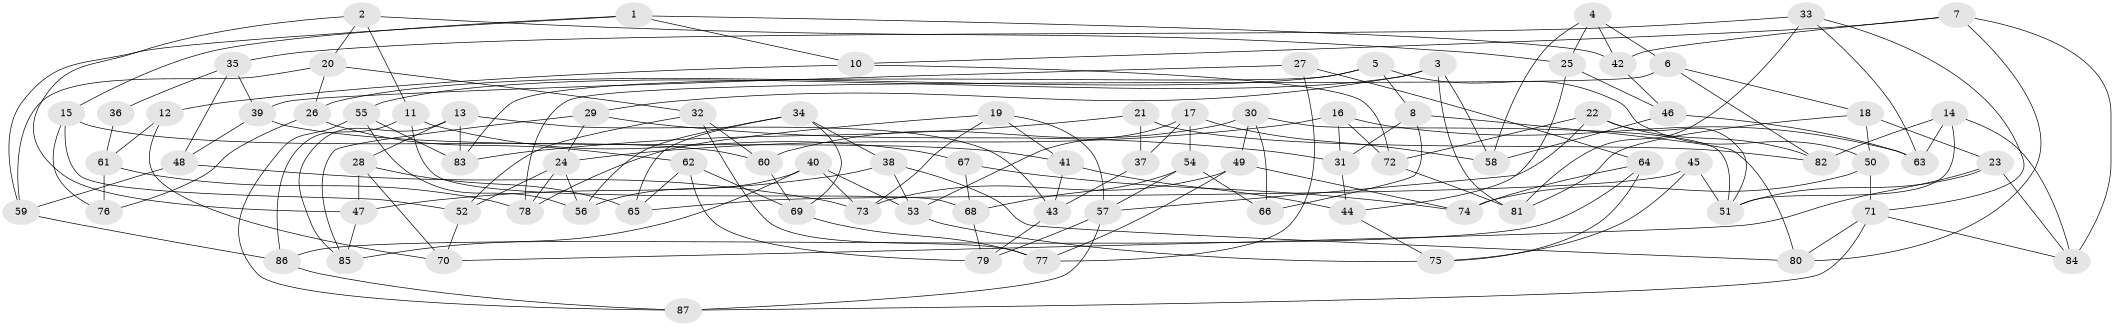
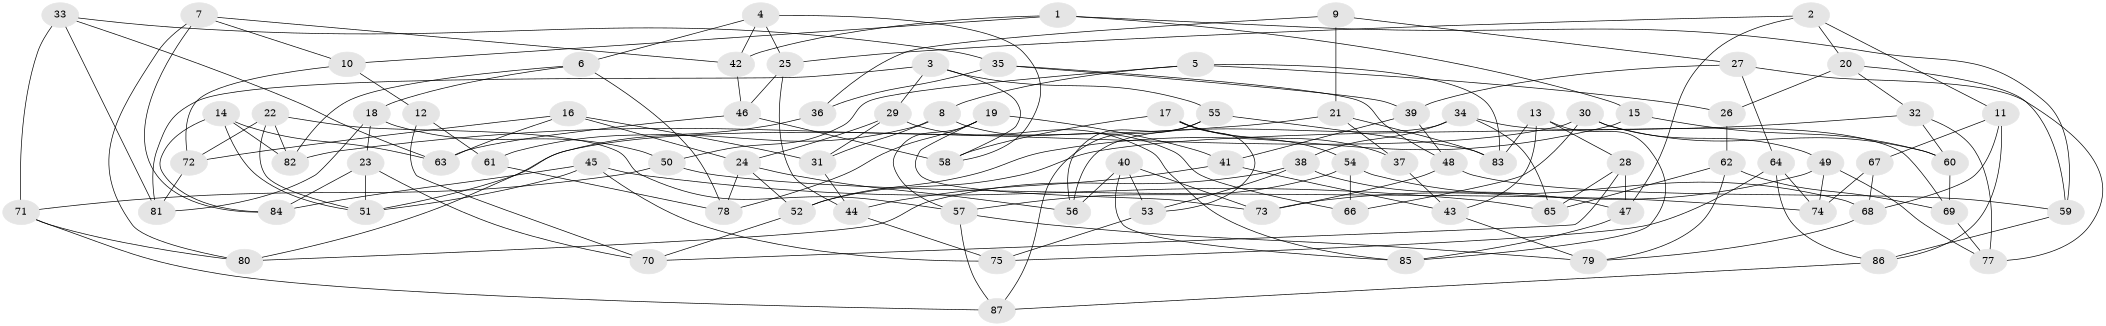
node "9": added
node "76": removed
edge "71" -- "84": now "45" -- "84"
